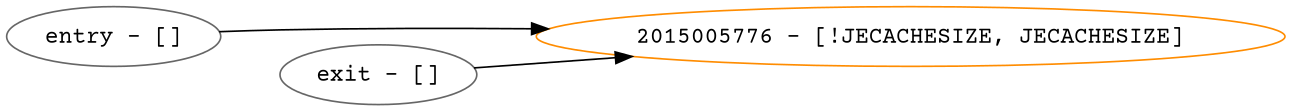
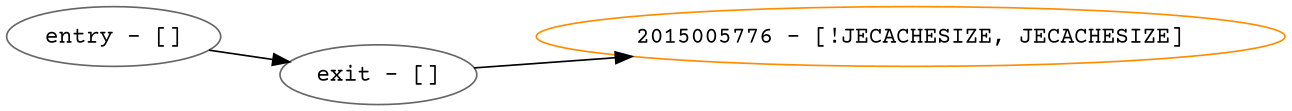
edge "entry - []" -> "2015005776 - [!JECACHESIZE, JECACHESIZE]": now "entry - []" -> "exit - []"
